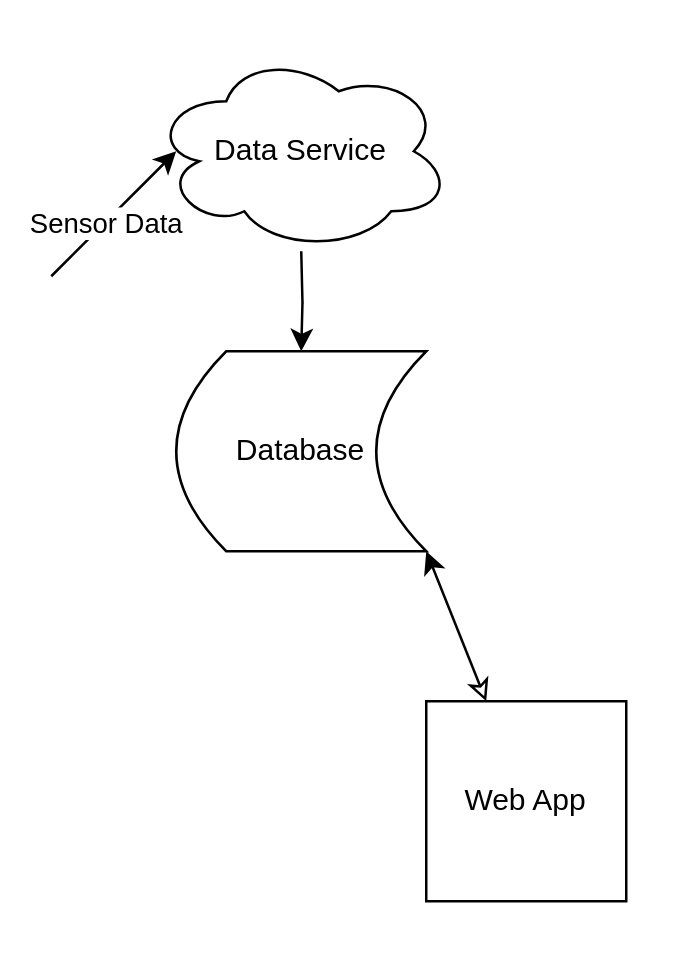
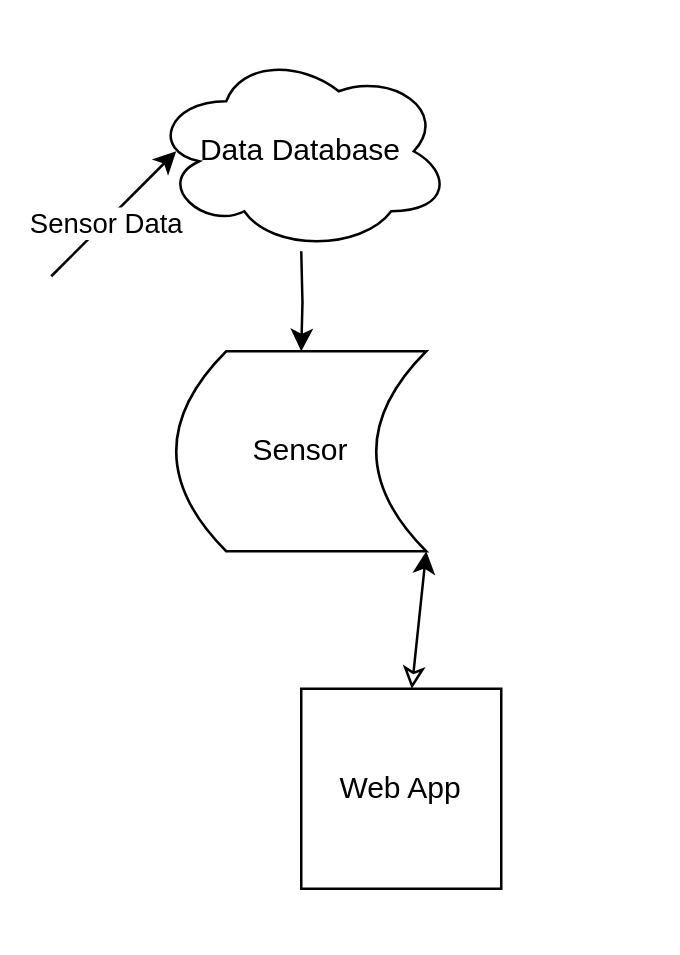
node "Data Service": label "Data Service" -> "Data Database"
node "Database": label "Database" -> "Sensor"
node "Web App": moved (526, 801) -> (401, 789)
